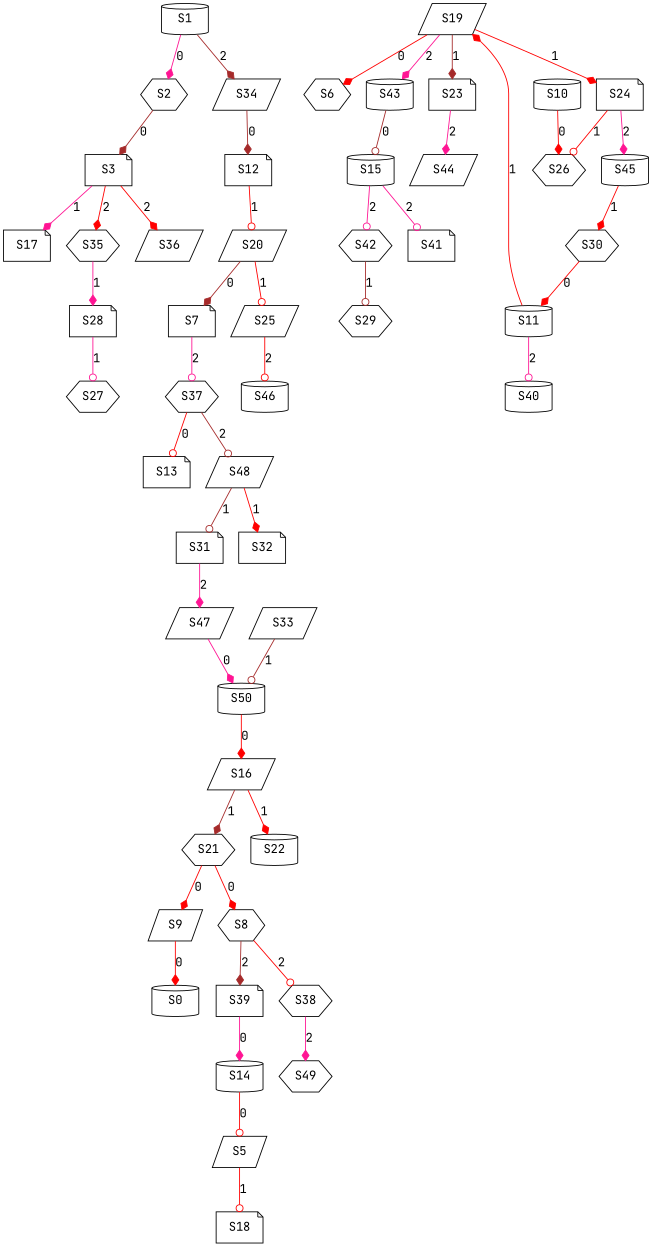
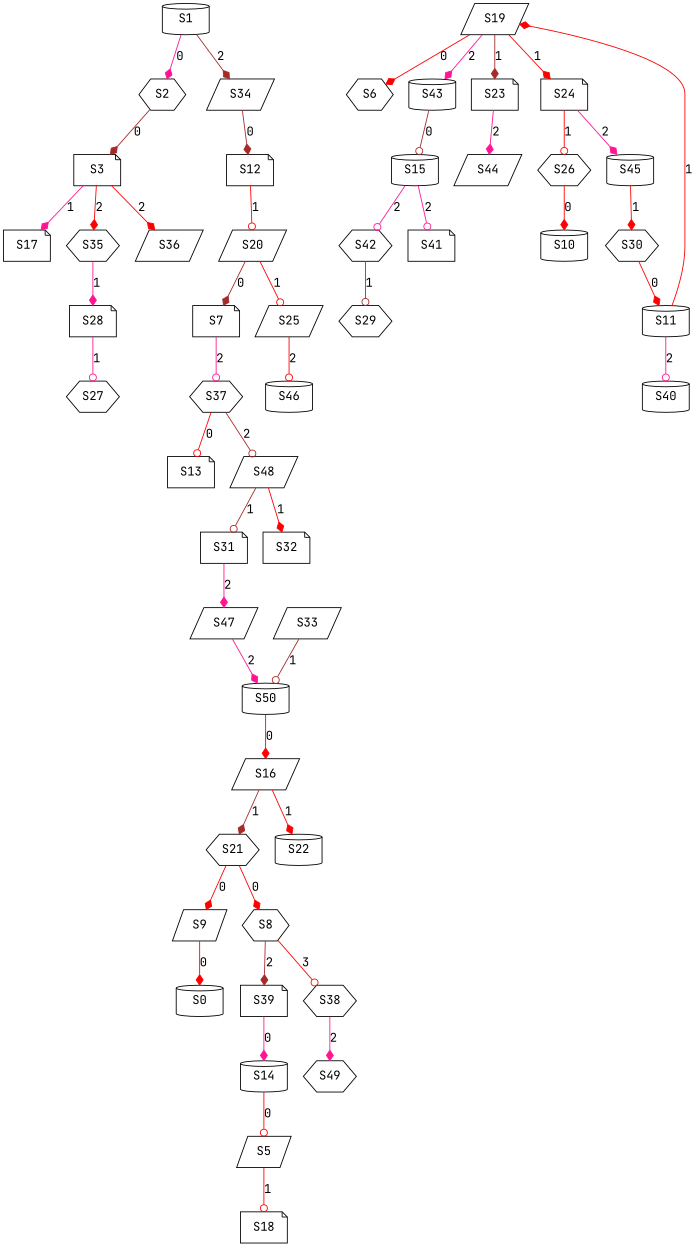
edge "S10" -> "S26": reversed
edge "S47" -> "S50": label "0" -> "2"
edge "S8" -> "S38": label "2" -> "3"
